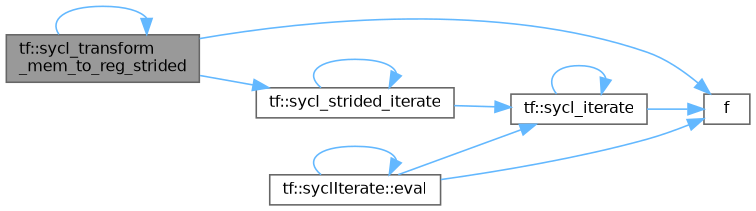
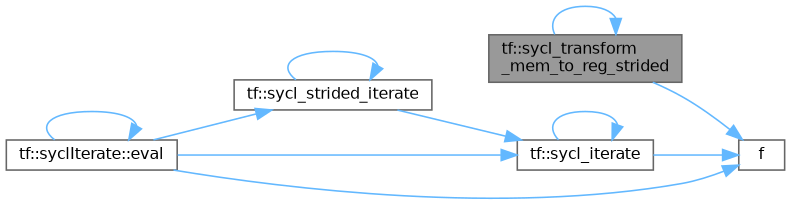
edge "tf::sycl_transform _mem_to_reg_strided" -> "tf::sycl_strided_iterate": now "tf::syclIterate::eval" -> "tf::sycl_strided_iterate"
